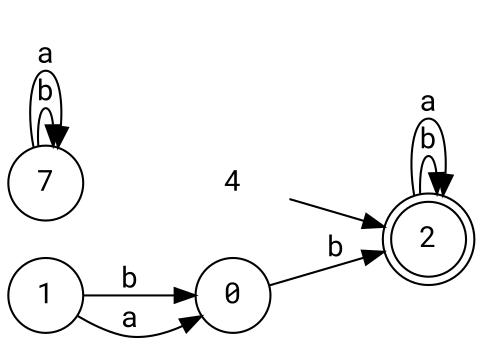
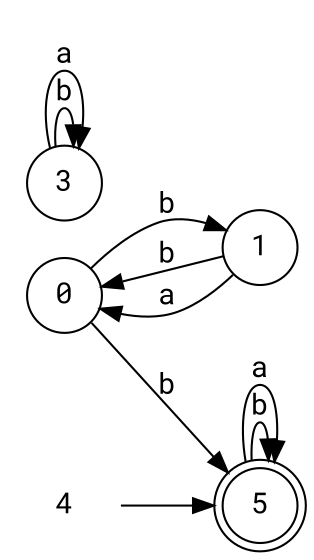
node "7": label "7" -> "3"
edge "0" -> "1": added, label "b"
node "2": label "2" -> "5"
